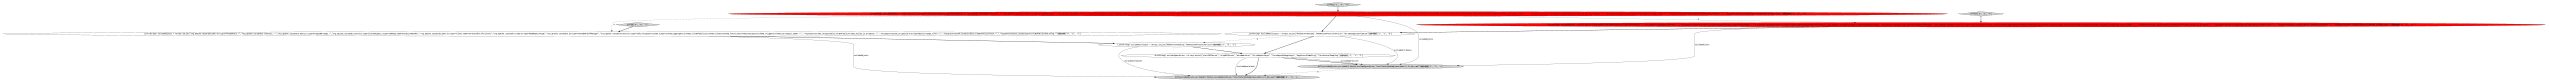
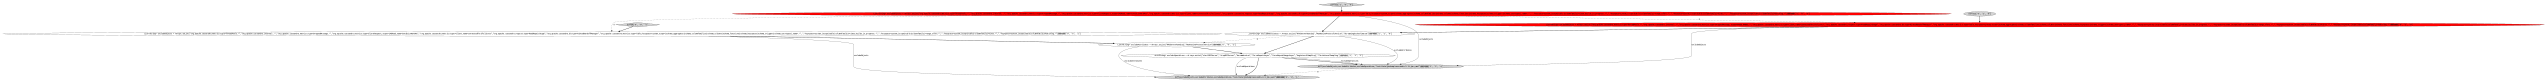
node "diff311['0', '1', '0']": shape diamond -> ellipse
